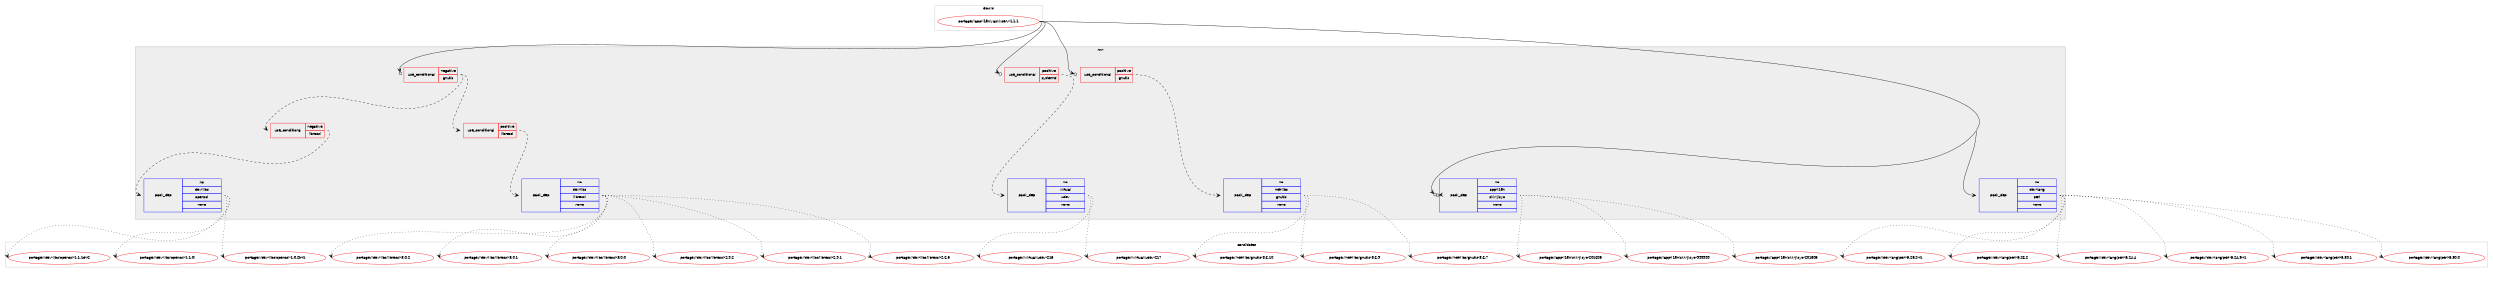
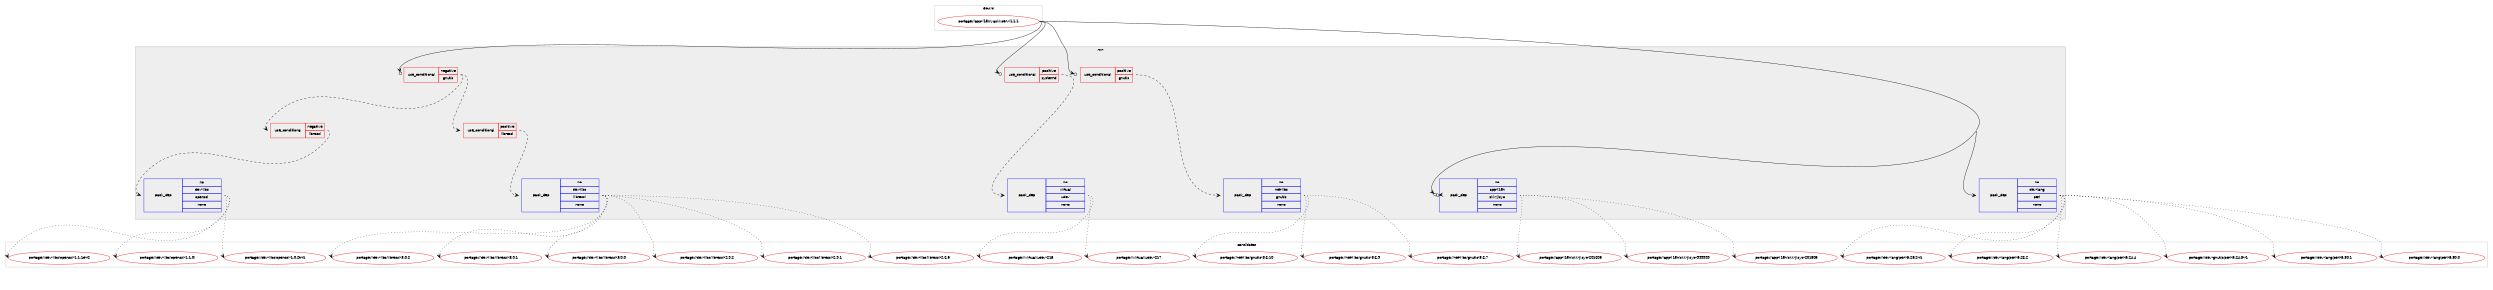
node "portage://dev-lang/perl-5.24.3-r1": label "portage://dev-lang/perl-5.24.3-r1" -> "portage://dev-gnutls/perl-5.24.3-r1"
